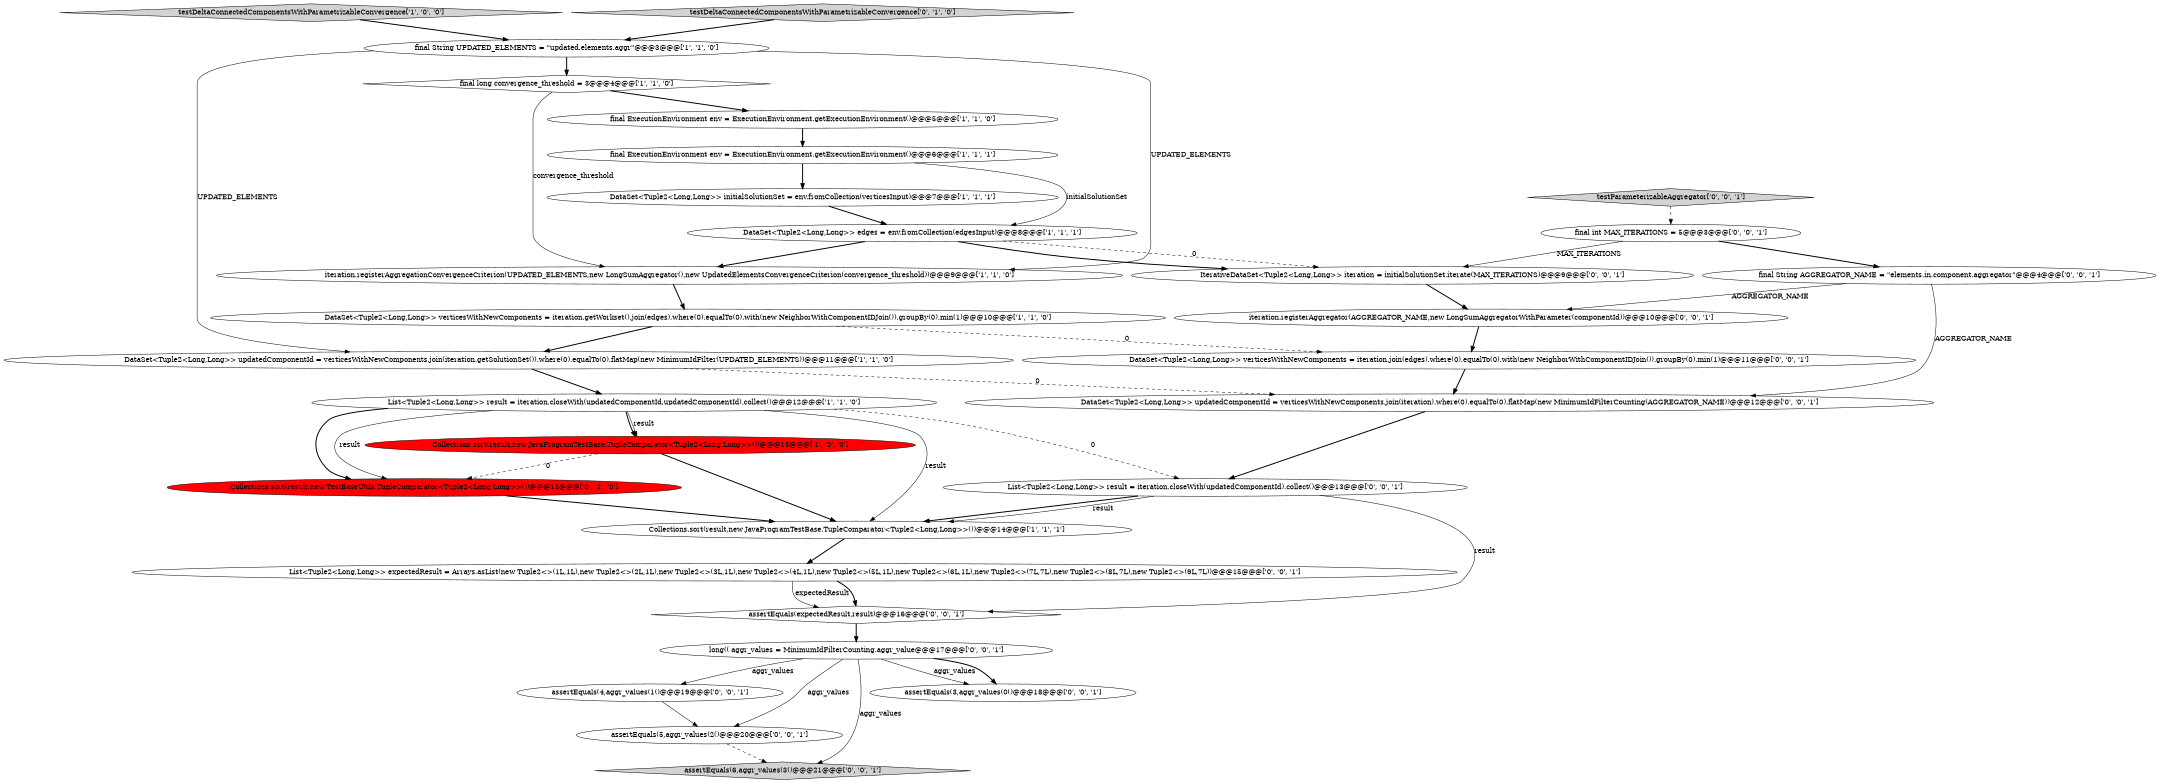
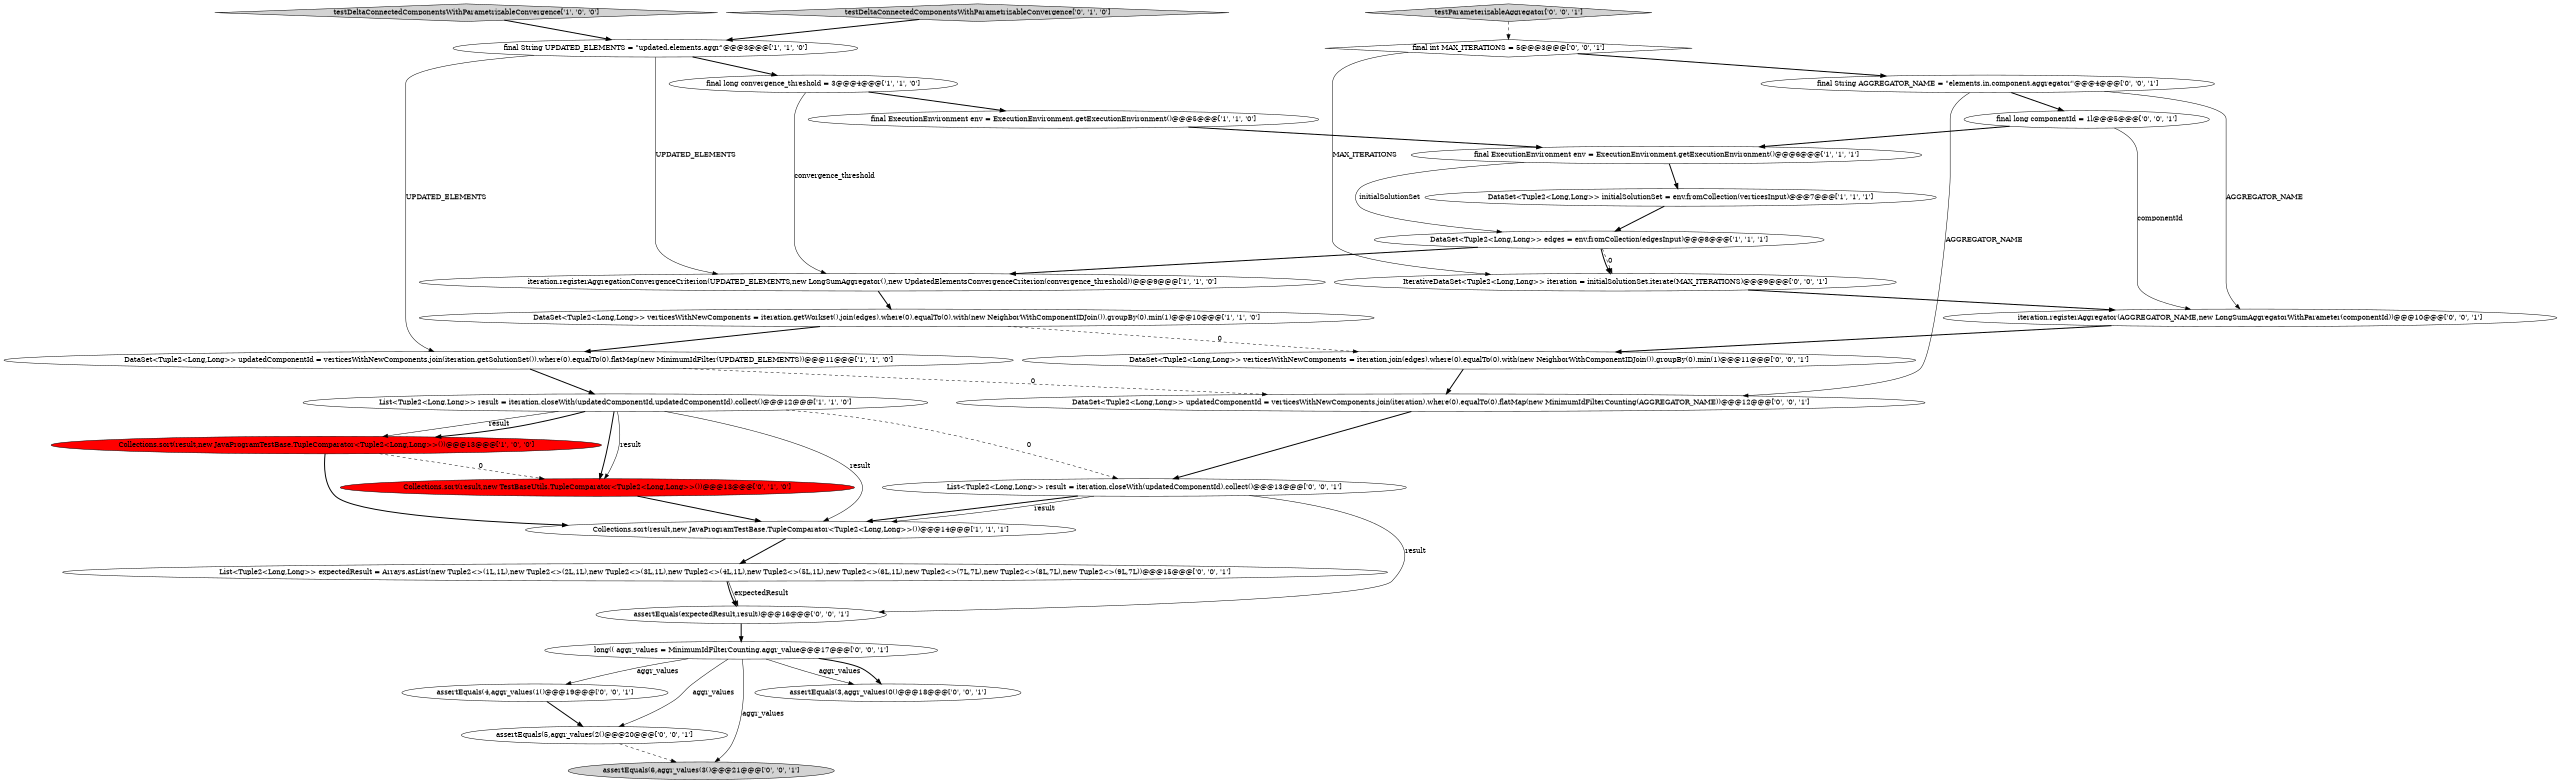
node "final long convergence_threshold = 3@@@4@@@['1', '1', '0']": shape diamond -> ellipse
node "final long componentId = 1l@@@5@@@['0', '0', '1']": added
node "final int MAX_ITERATIONS = 5@@@3@@@['0', '0', '1']": shape ellipse -> diamond
node "assertEquals(expectedResult,result)@@@16@@@['0', '0', '1']": shape diamond -> ellipse
edge "assertEquals(4,aggr_values(1()@@@19@@@['0', '0', '1']" -> "assertEquals(5,aggr_values(2()@@@20@@@['0', '0', '1']": style solid -> bold
node "assertEquals(6,aggr_values(3()@@@21@@@['0', '0', '1']": shape diamond -> ellipse
